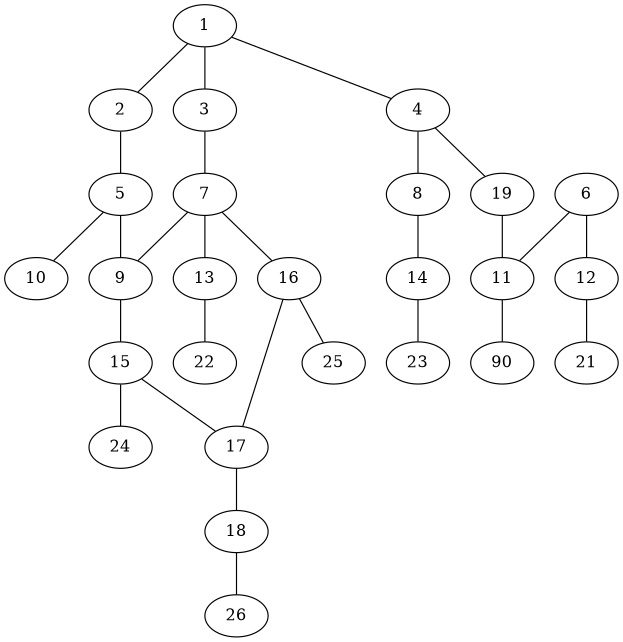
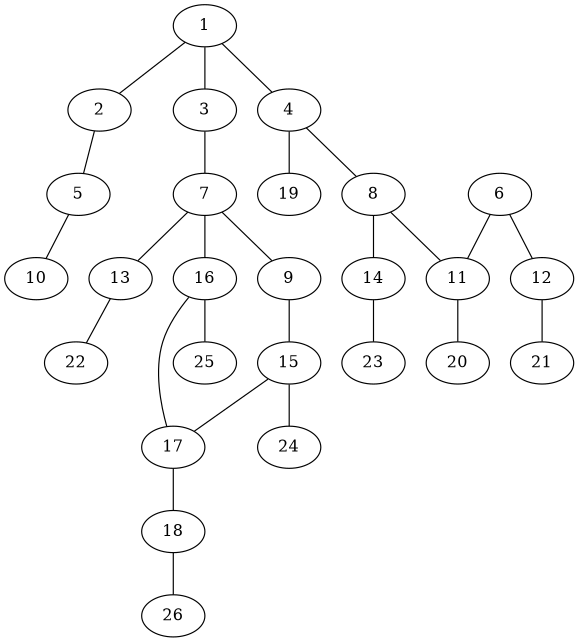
edge "5" -- "9": removed
edge "19" -- "11": now "8" -- "11"
node "90": label "90" -> "20"
